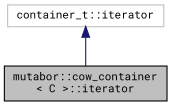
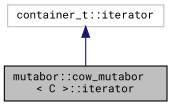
node "mutabor::cow_container < C >::iterator": label "mutabor::cow_container < C >::iterator" -> "mutabor::cow_mutabor < C >::iterator"
